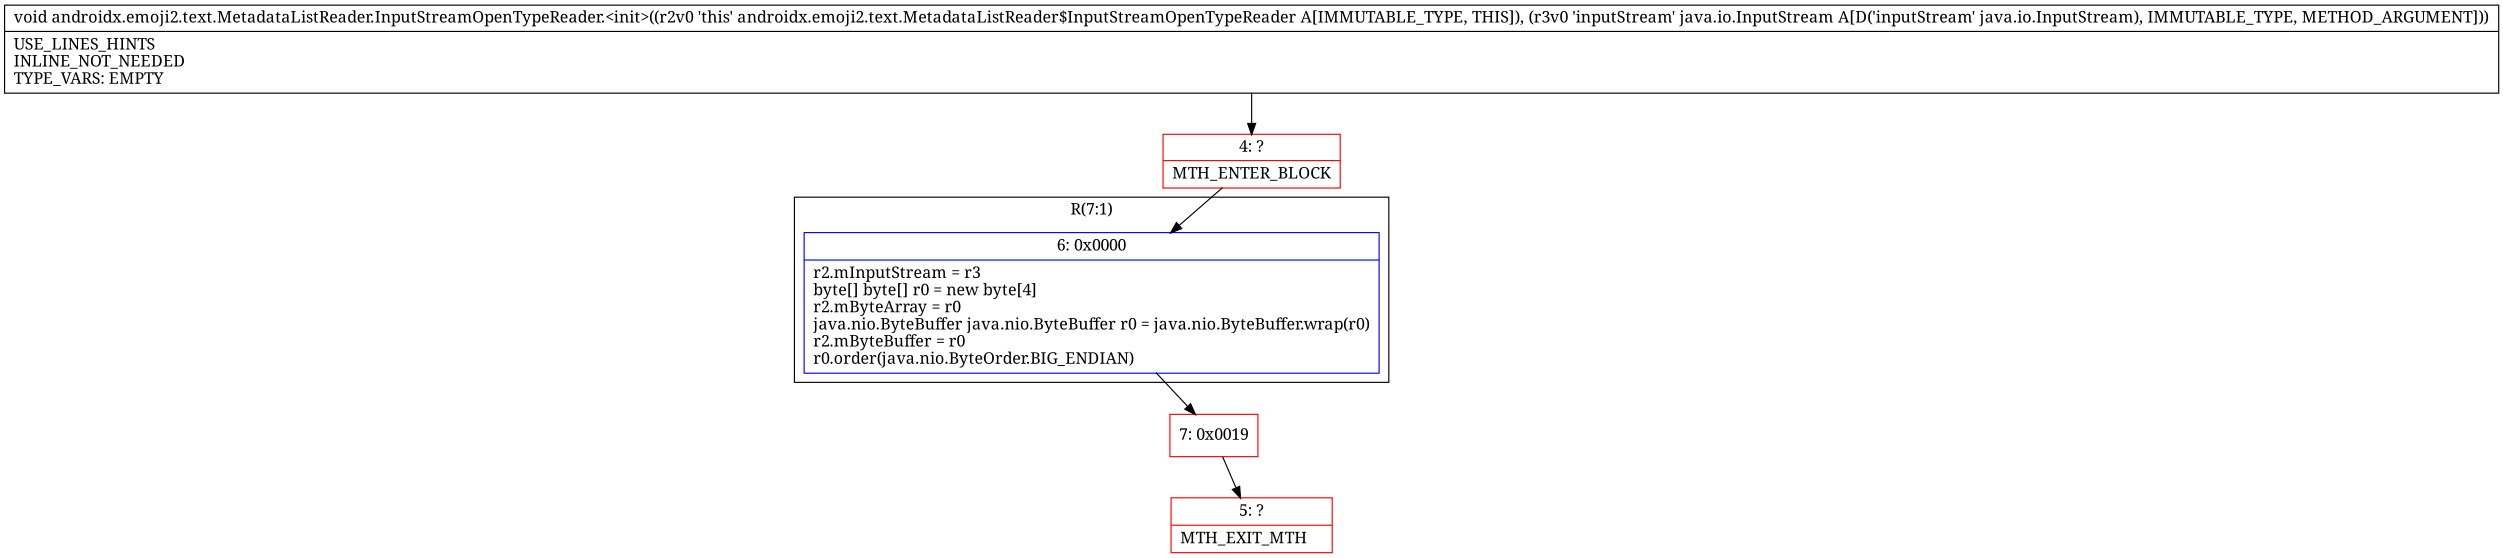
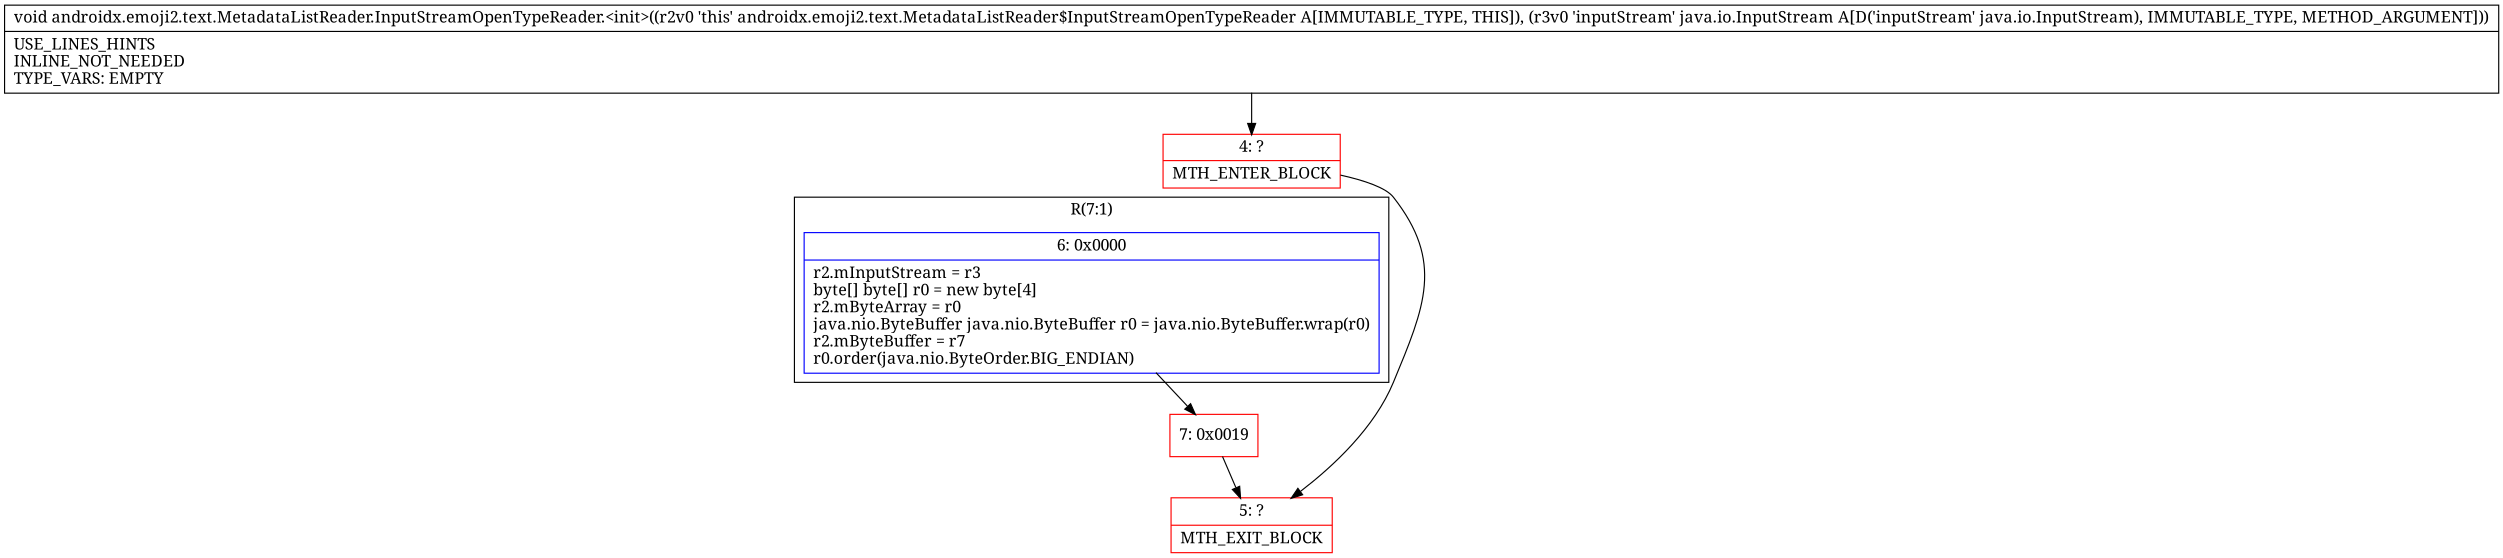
edge "4: ?" -> "6: 0x0000": now "4: ?" -> "5: ?"
node "6: 0x0000": text "r2.mByteBuffer = r0" -> "r2.mByteBuffer = r7"
node "5: ?": text "MTH_EXIT_MTH" -> "MTH_EXIT_BLOCK"
